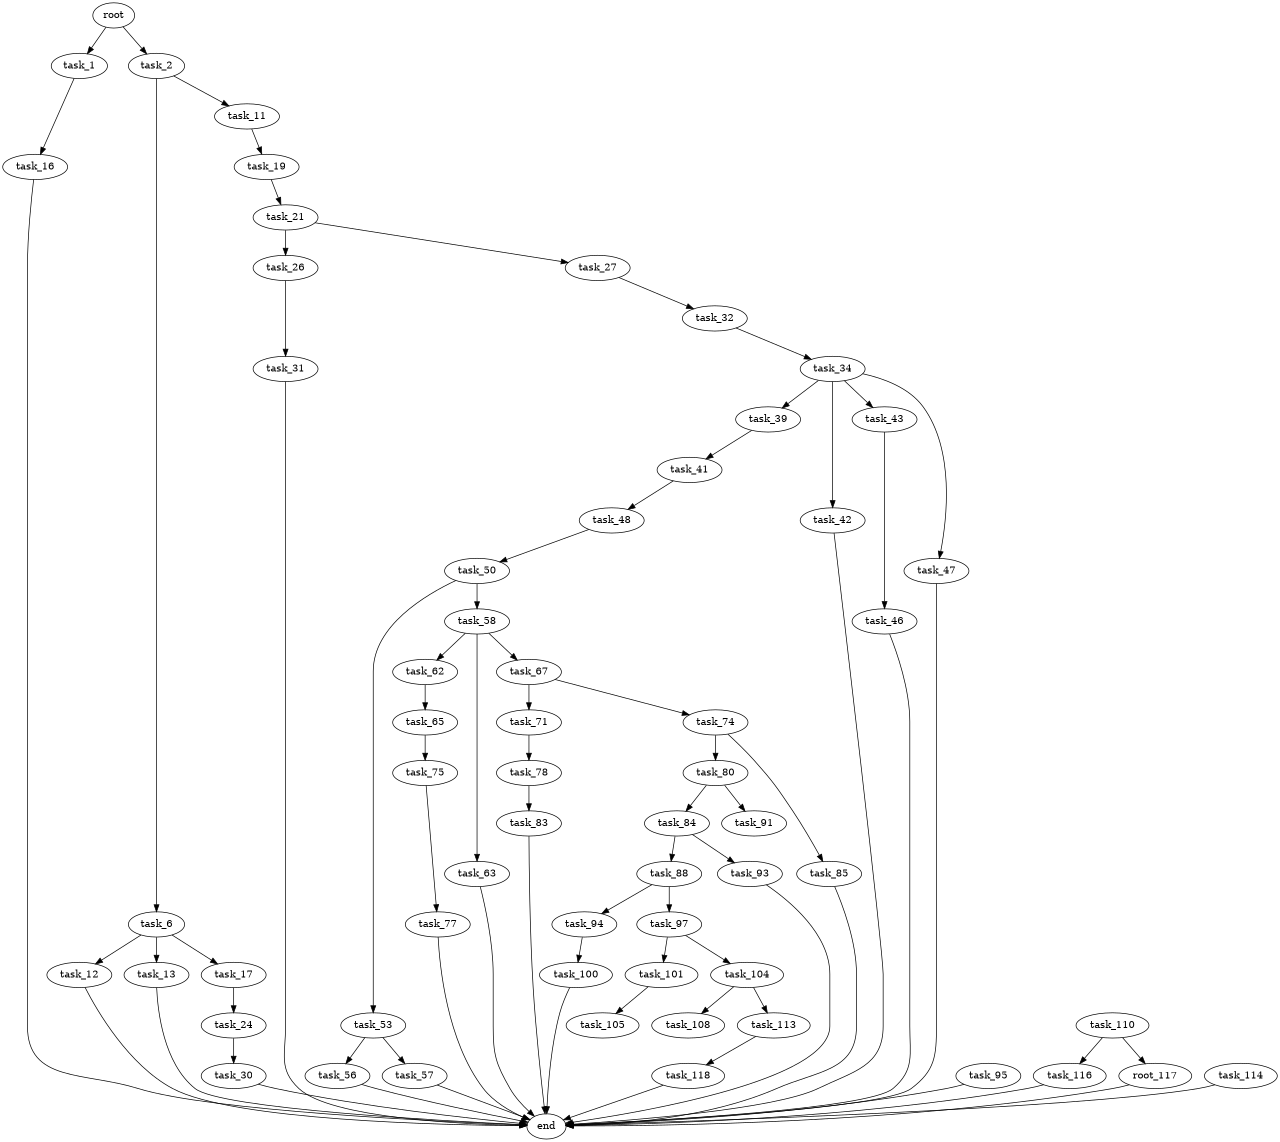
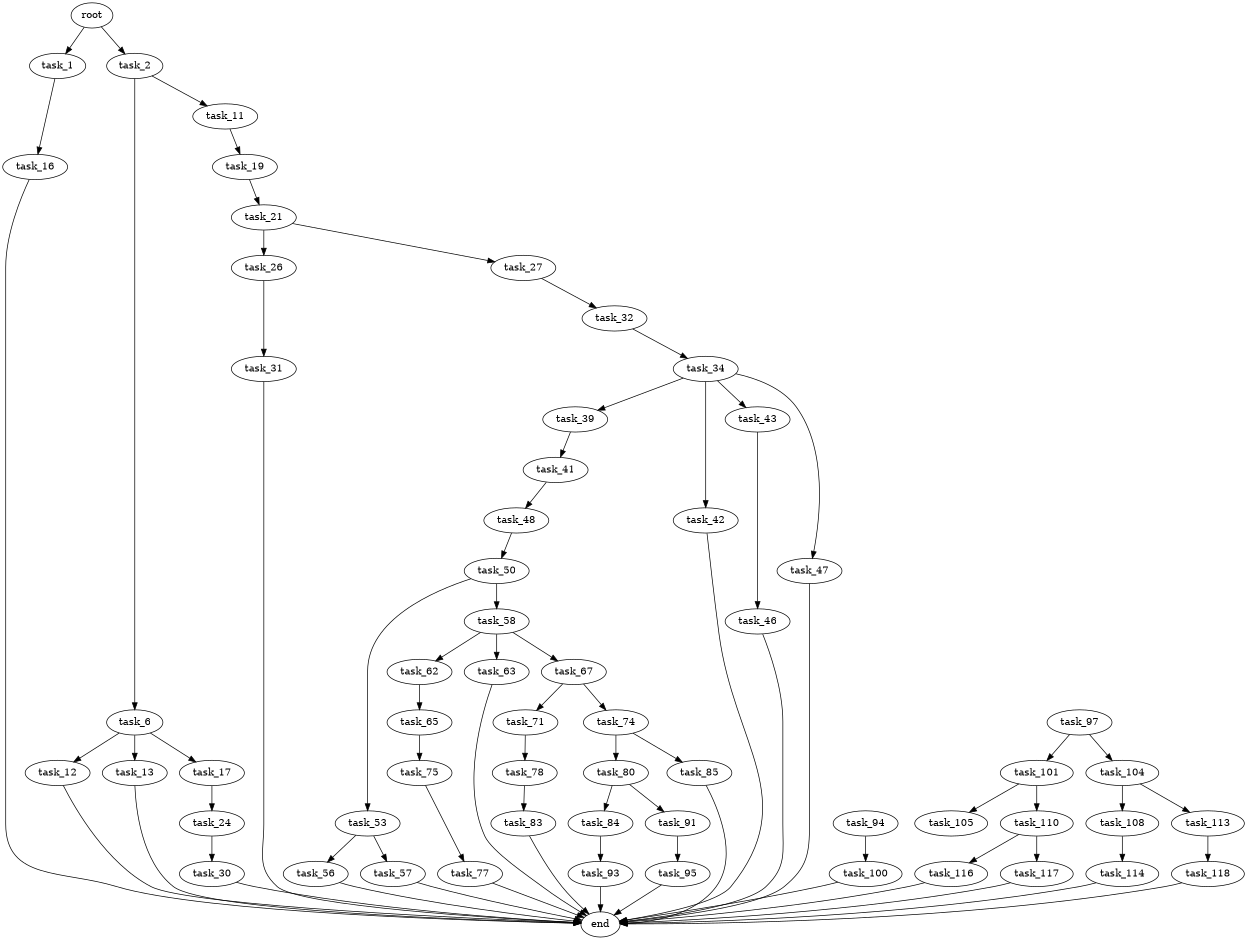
edge "task_101" -> "task_110": added
edge "task_91" -> "task_95": added
edge "task_108" -> "task_114": added
node "task_88": removed
node "root_117": label "root_117" -> "task_117"
